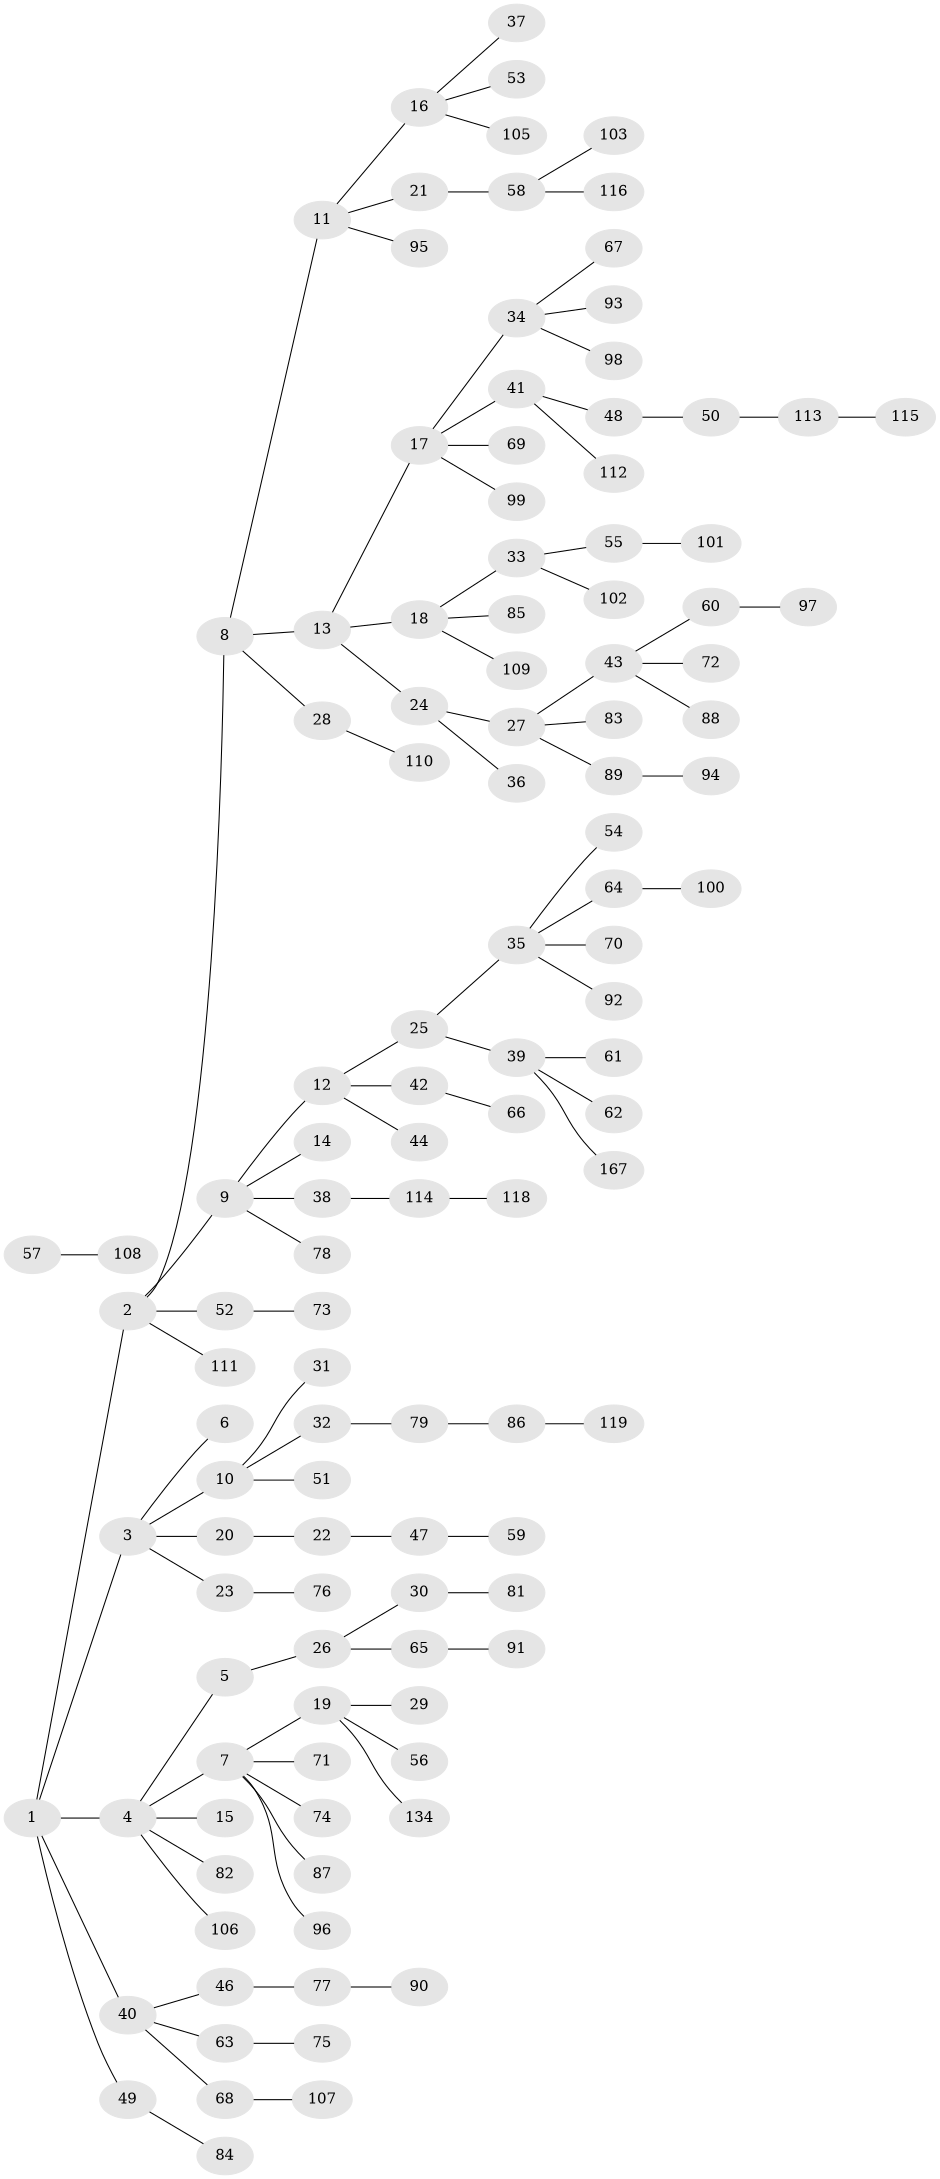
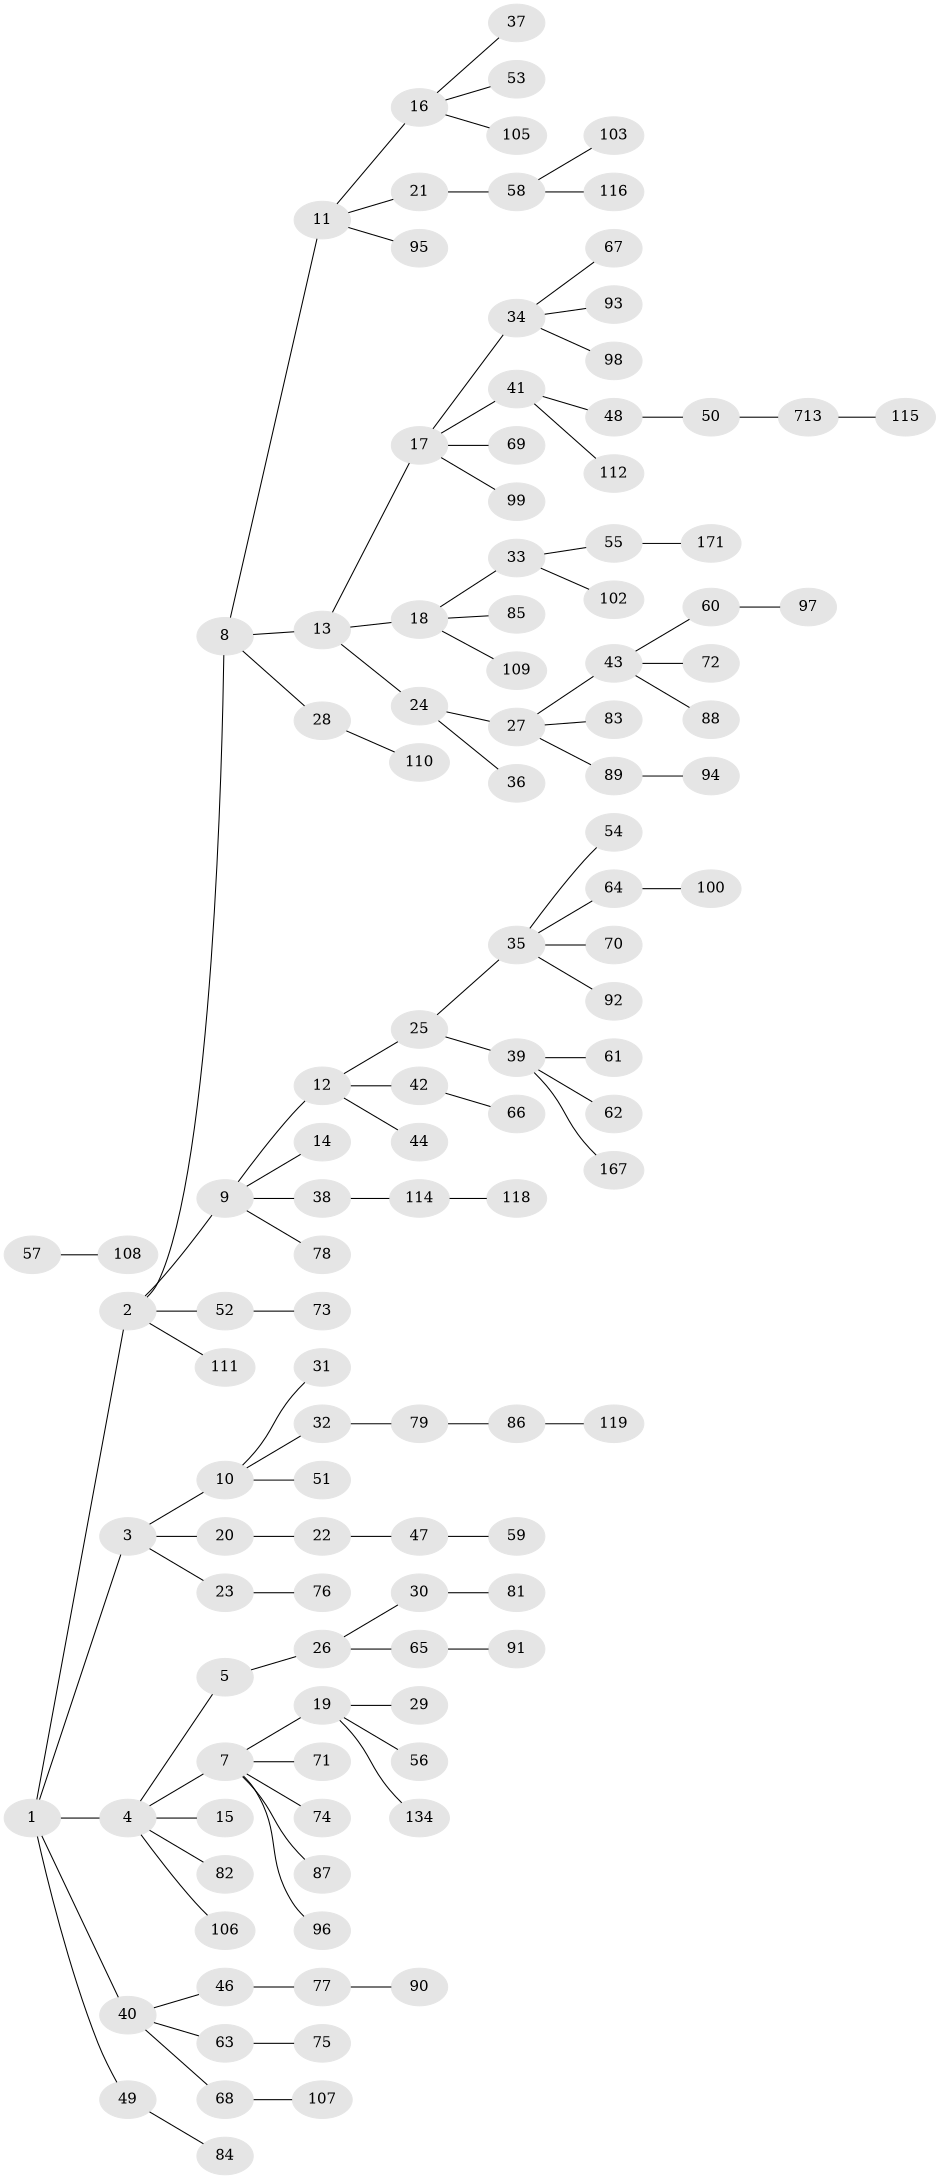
node "113": label "113" -> "713"
node "101": label "101" -> "171"
node "6": removed
